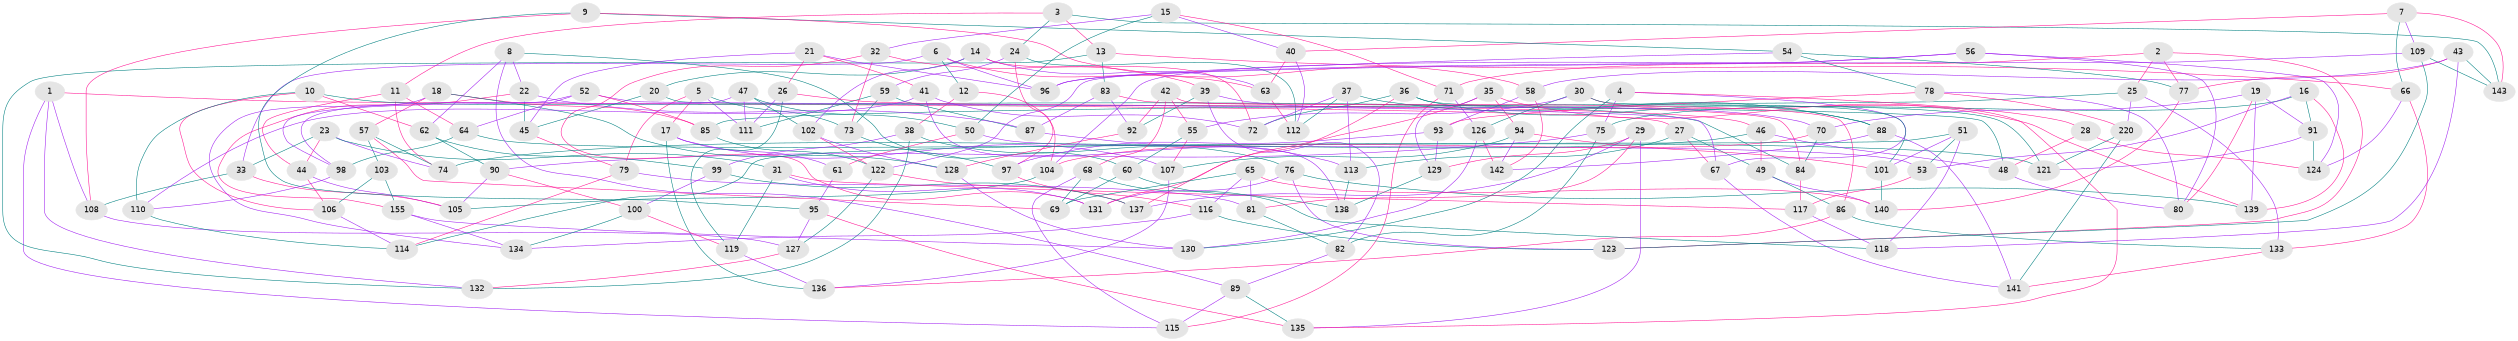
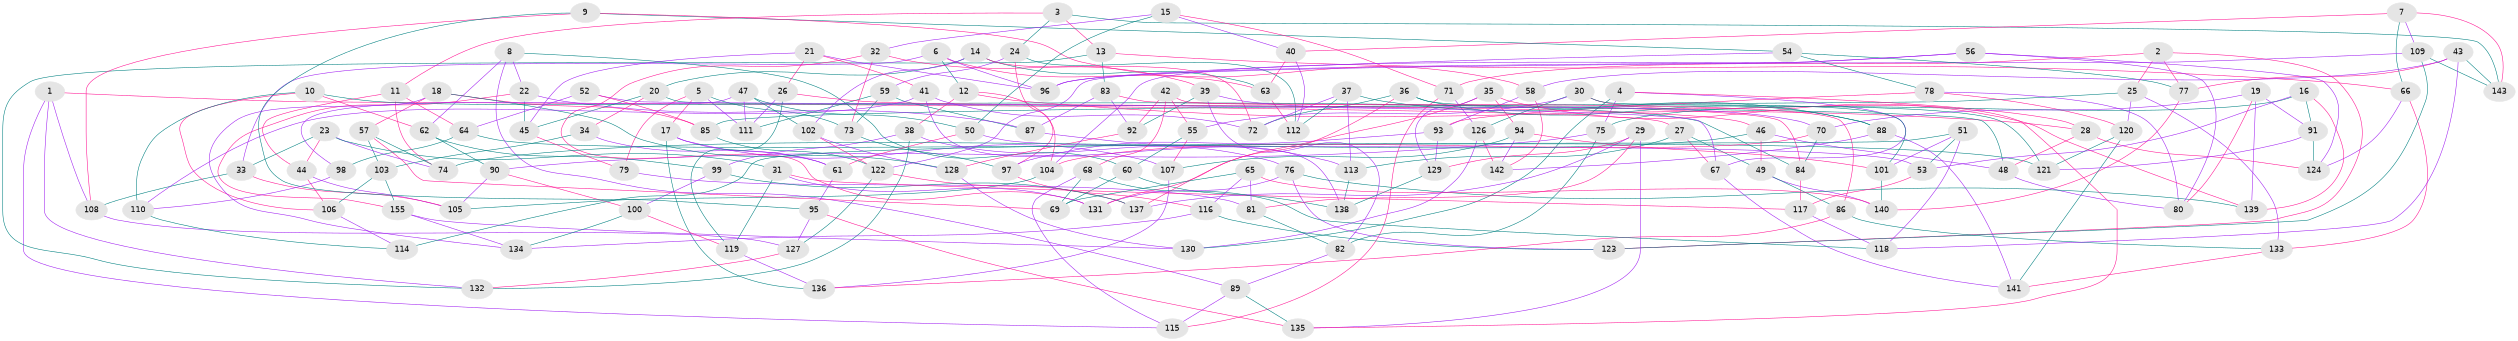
edge "14" -- "63": color purple -> teal
edge "52" -- "98": removed
edge "12" -- "28": added
node "34": added
node "220": label "220" -> "120"
edge "38" -- "76": color teal -> purple
edge "79" -- "114": removed
